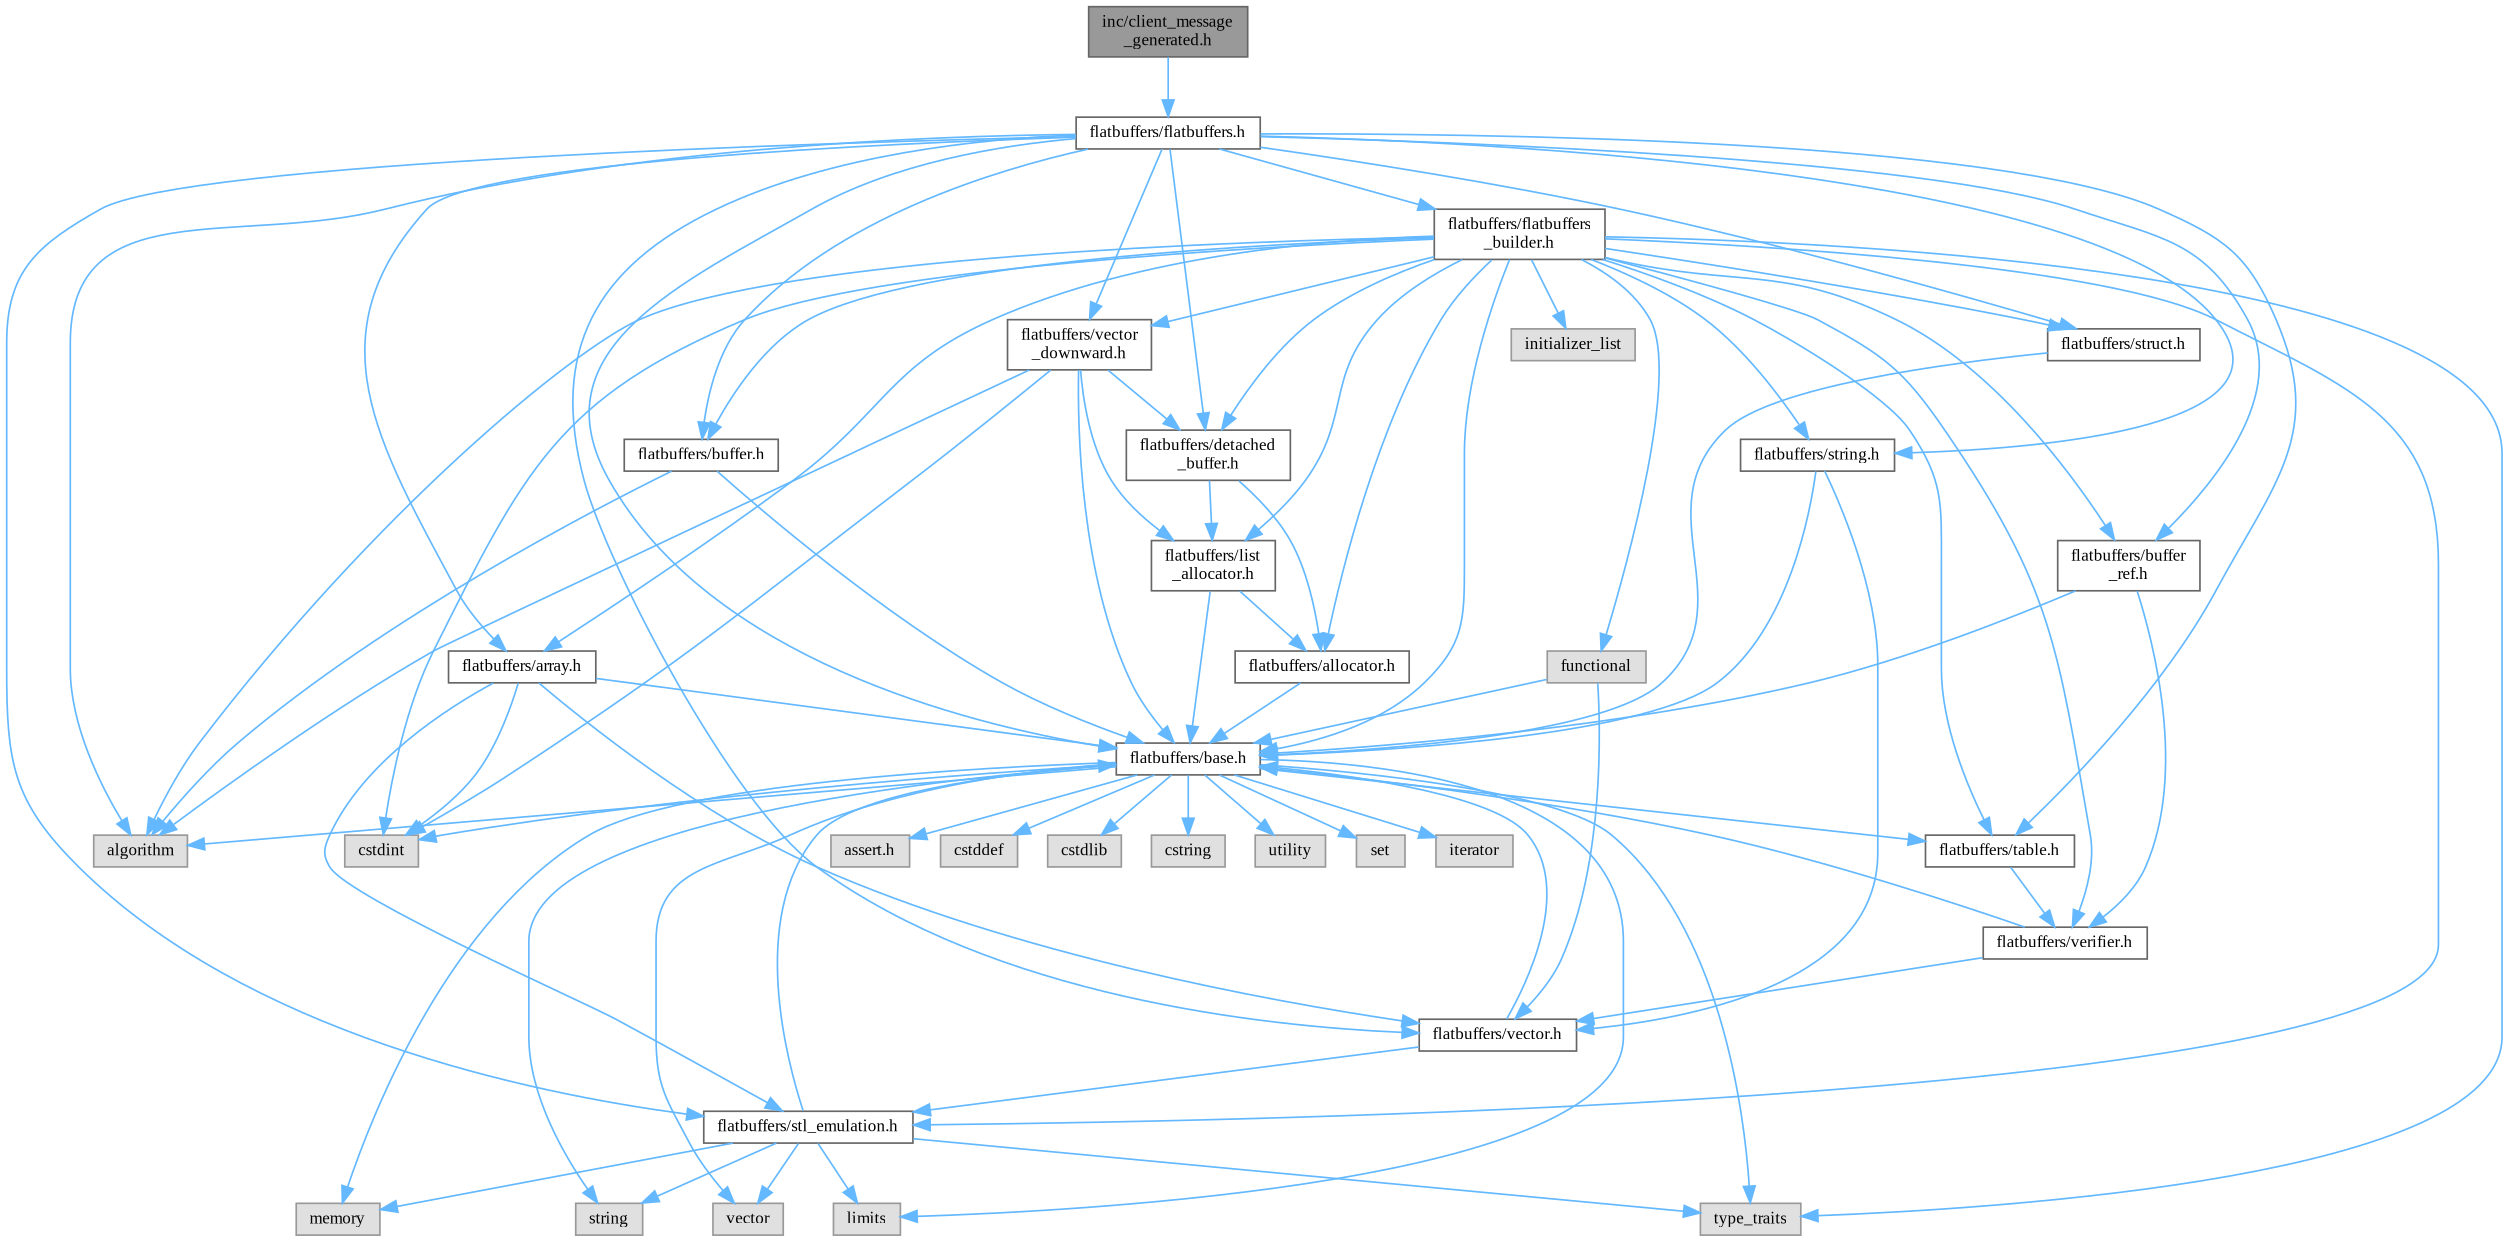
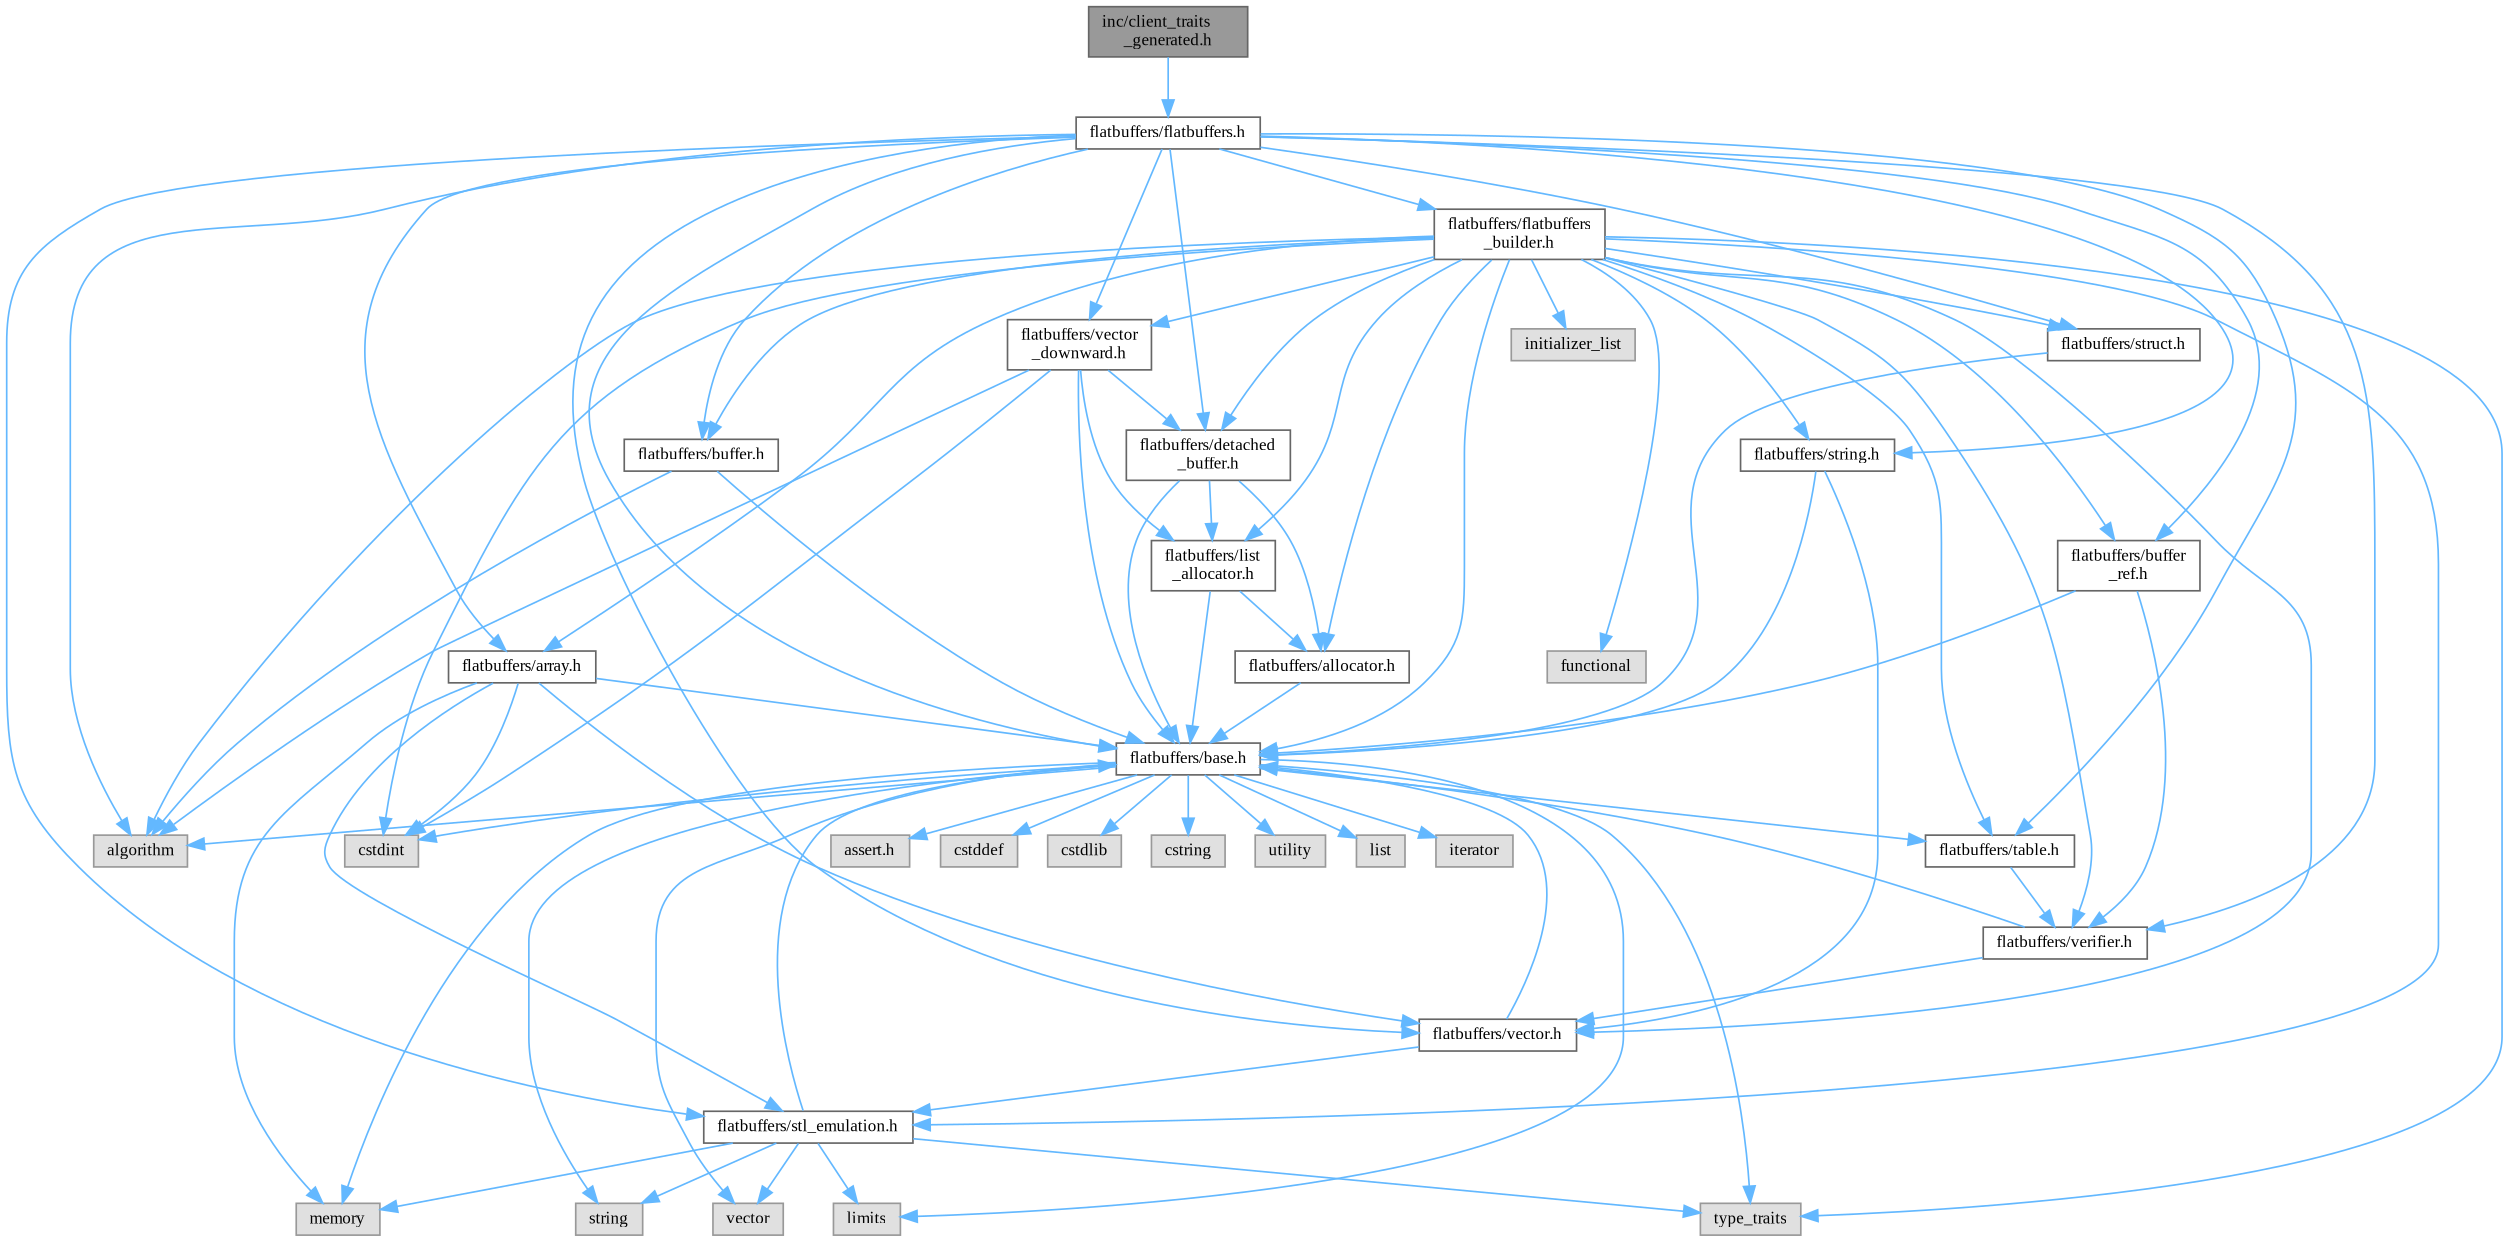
node "inc/client_message _generated.h": label "inc/client_message _generated.h" -> "inc/client_traits _generated.h"
edge "flatbuffers/flatbuffers.h" -> "flatbuffers/verifier.h": added
edge "functional" -> "flatbuffers/base.h": now "flatbuffers/detached _buffer.h" -> "flatbuffers/base.h"
edge "functional" -> "flatbuffers/vector.h": now "flatbuffers/flatbuffers _builder.h" -> "flatbuffers/vector.h"
node "set": label "set" -> "list"
edge "flatbuffers/array.h" -> "memory": added
